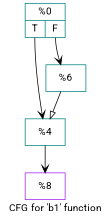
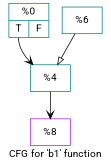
edge "%0" -> "%6": removed
